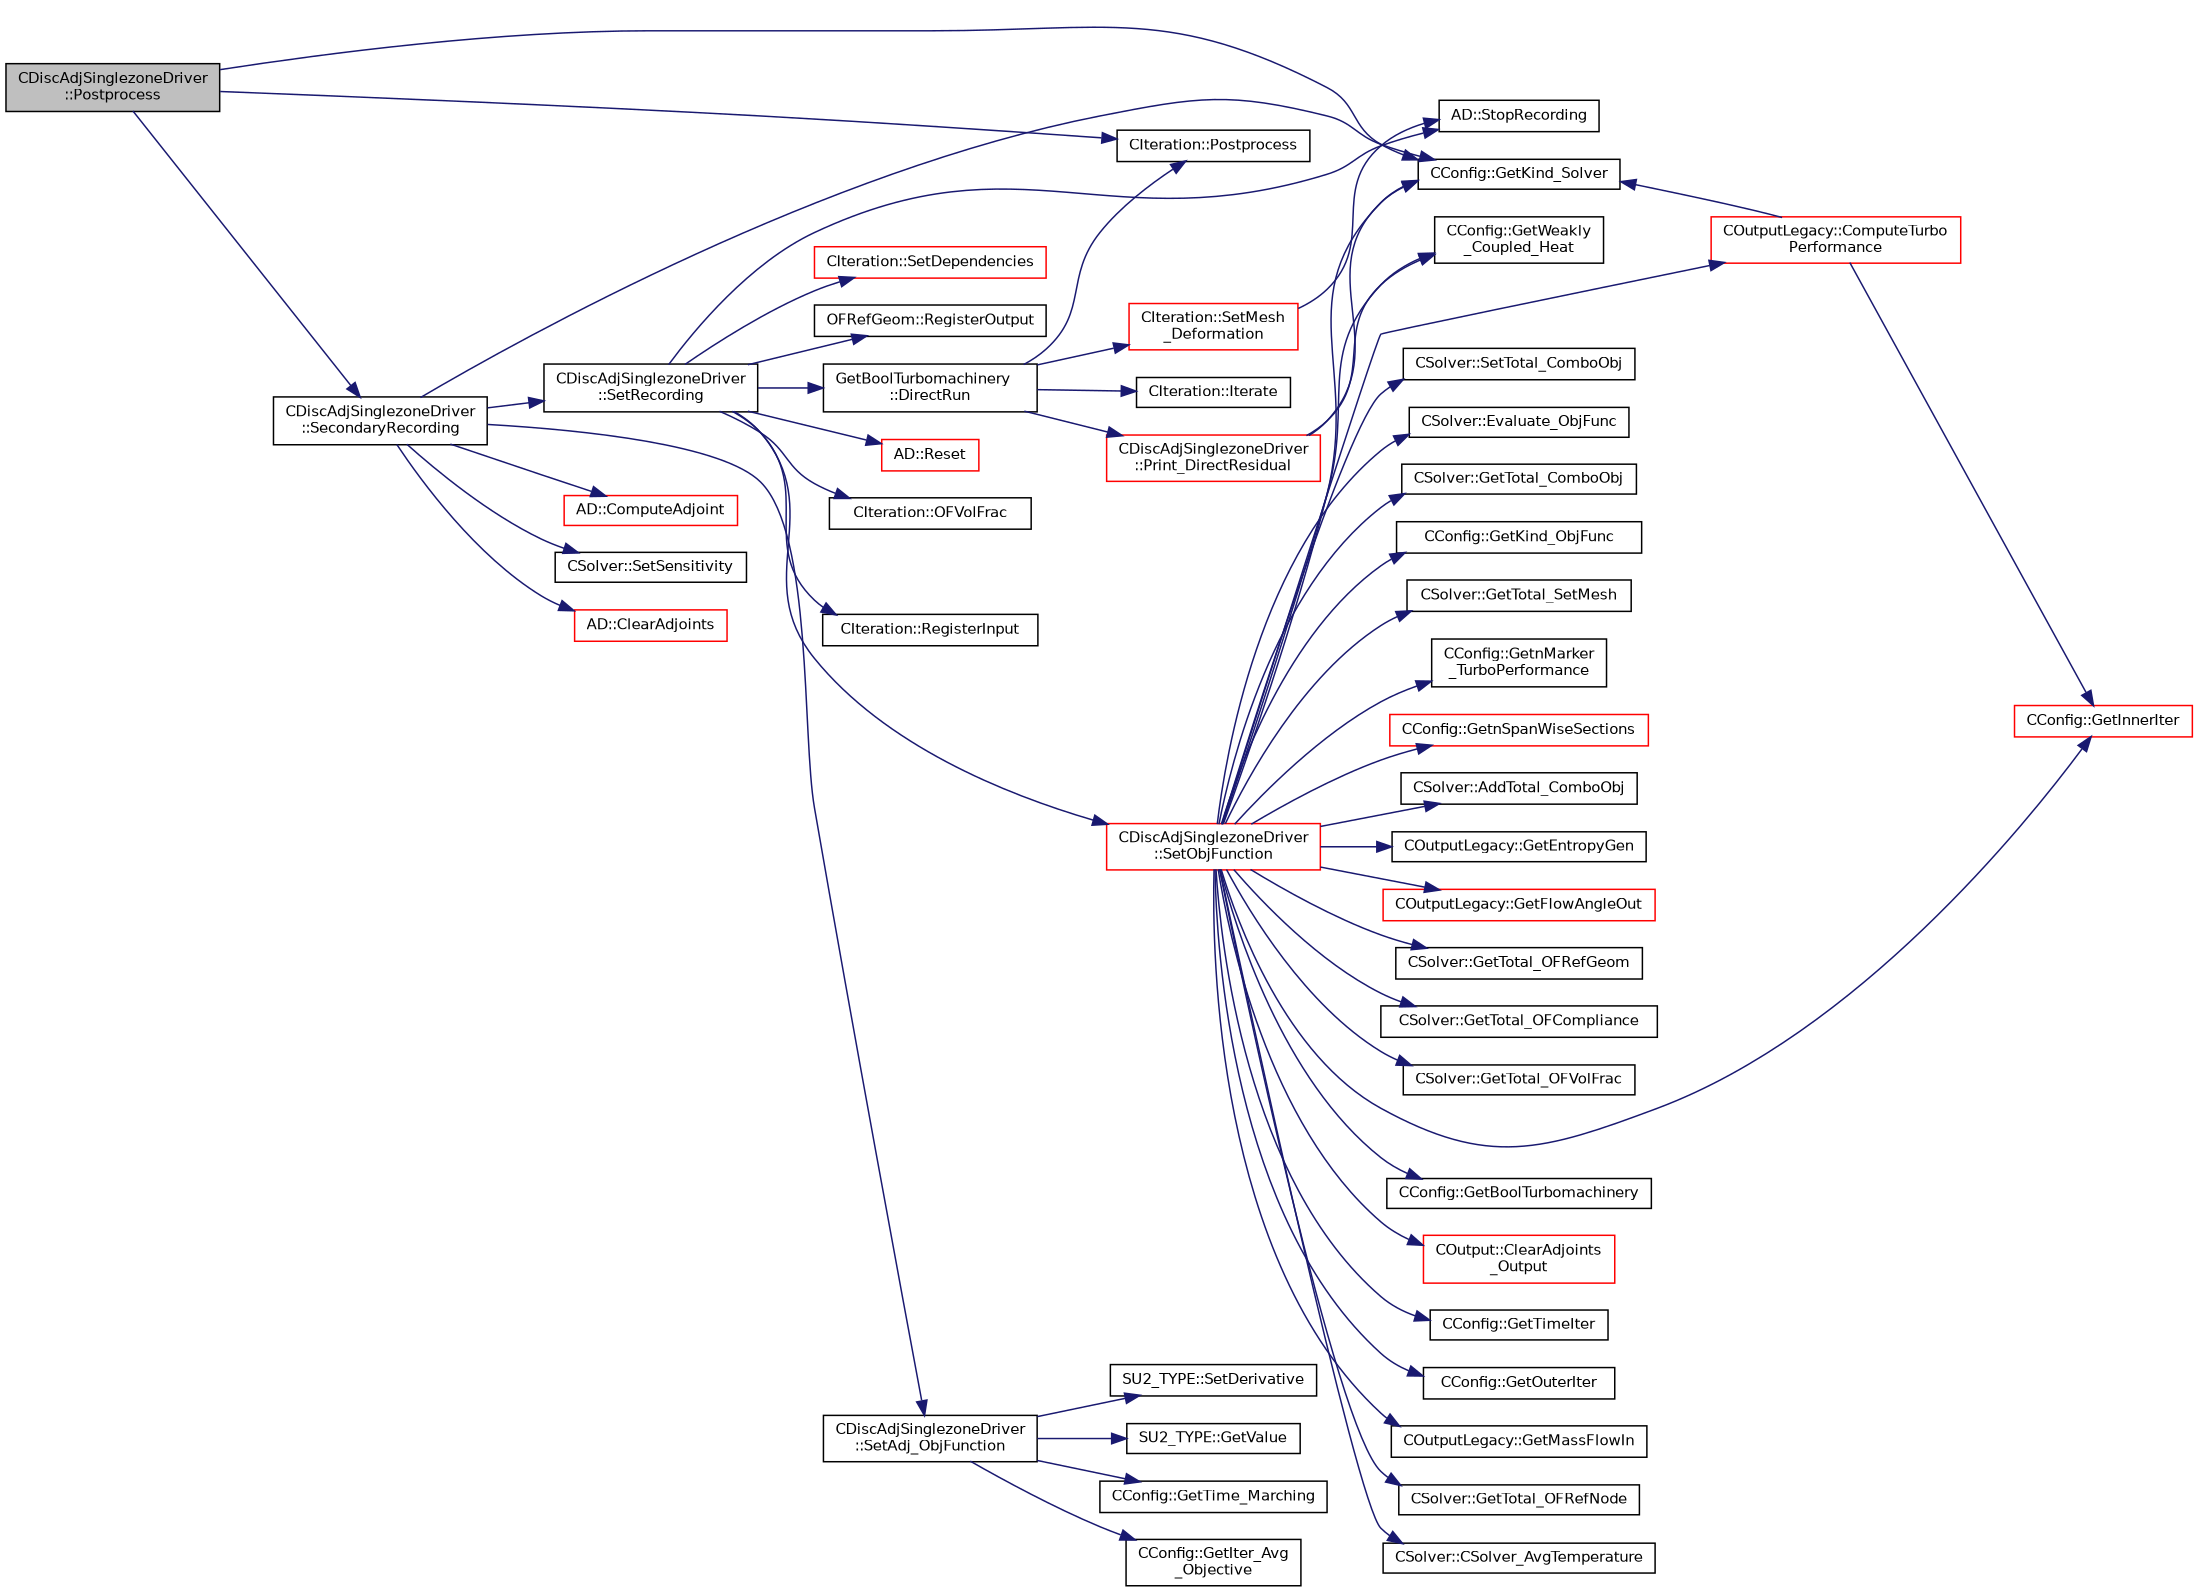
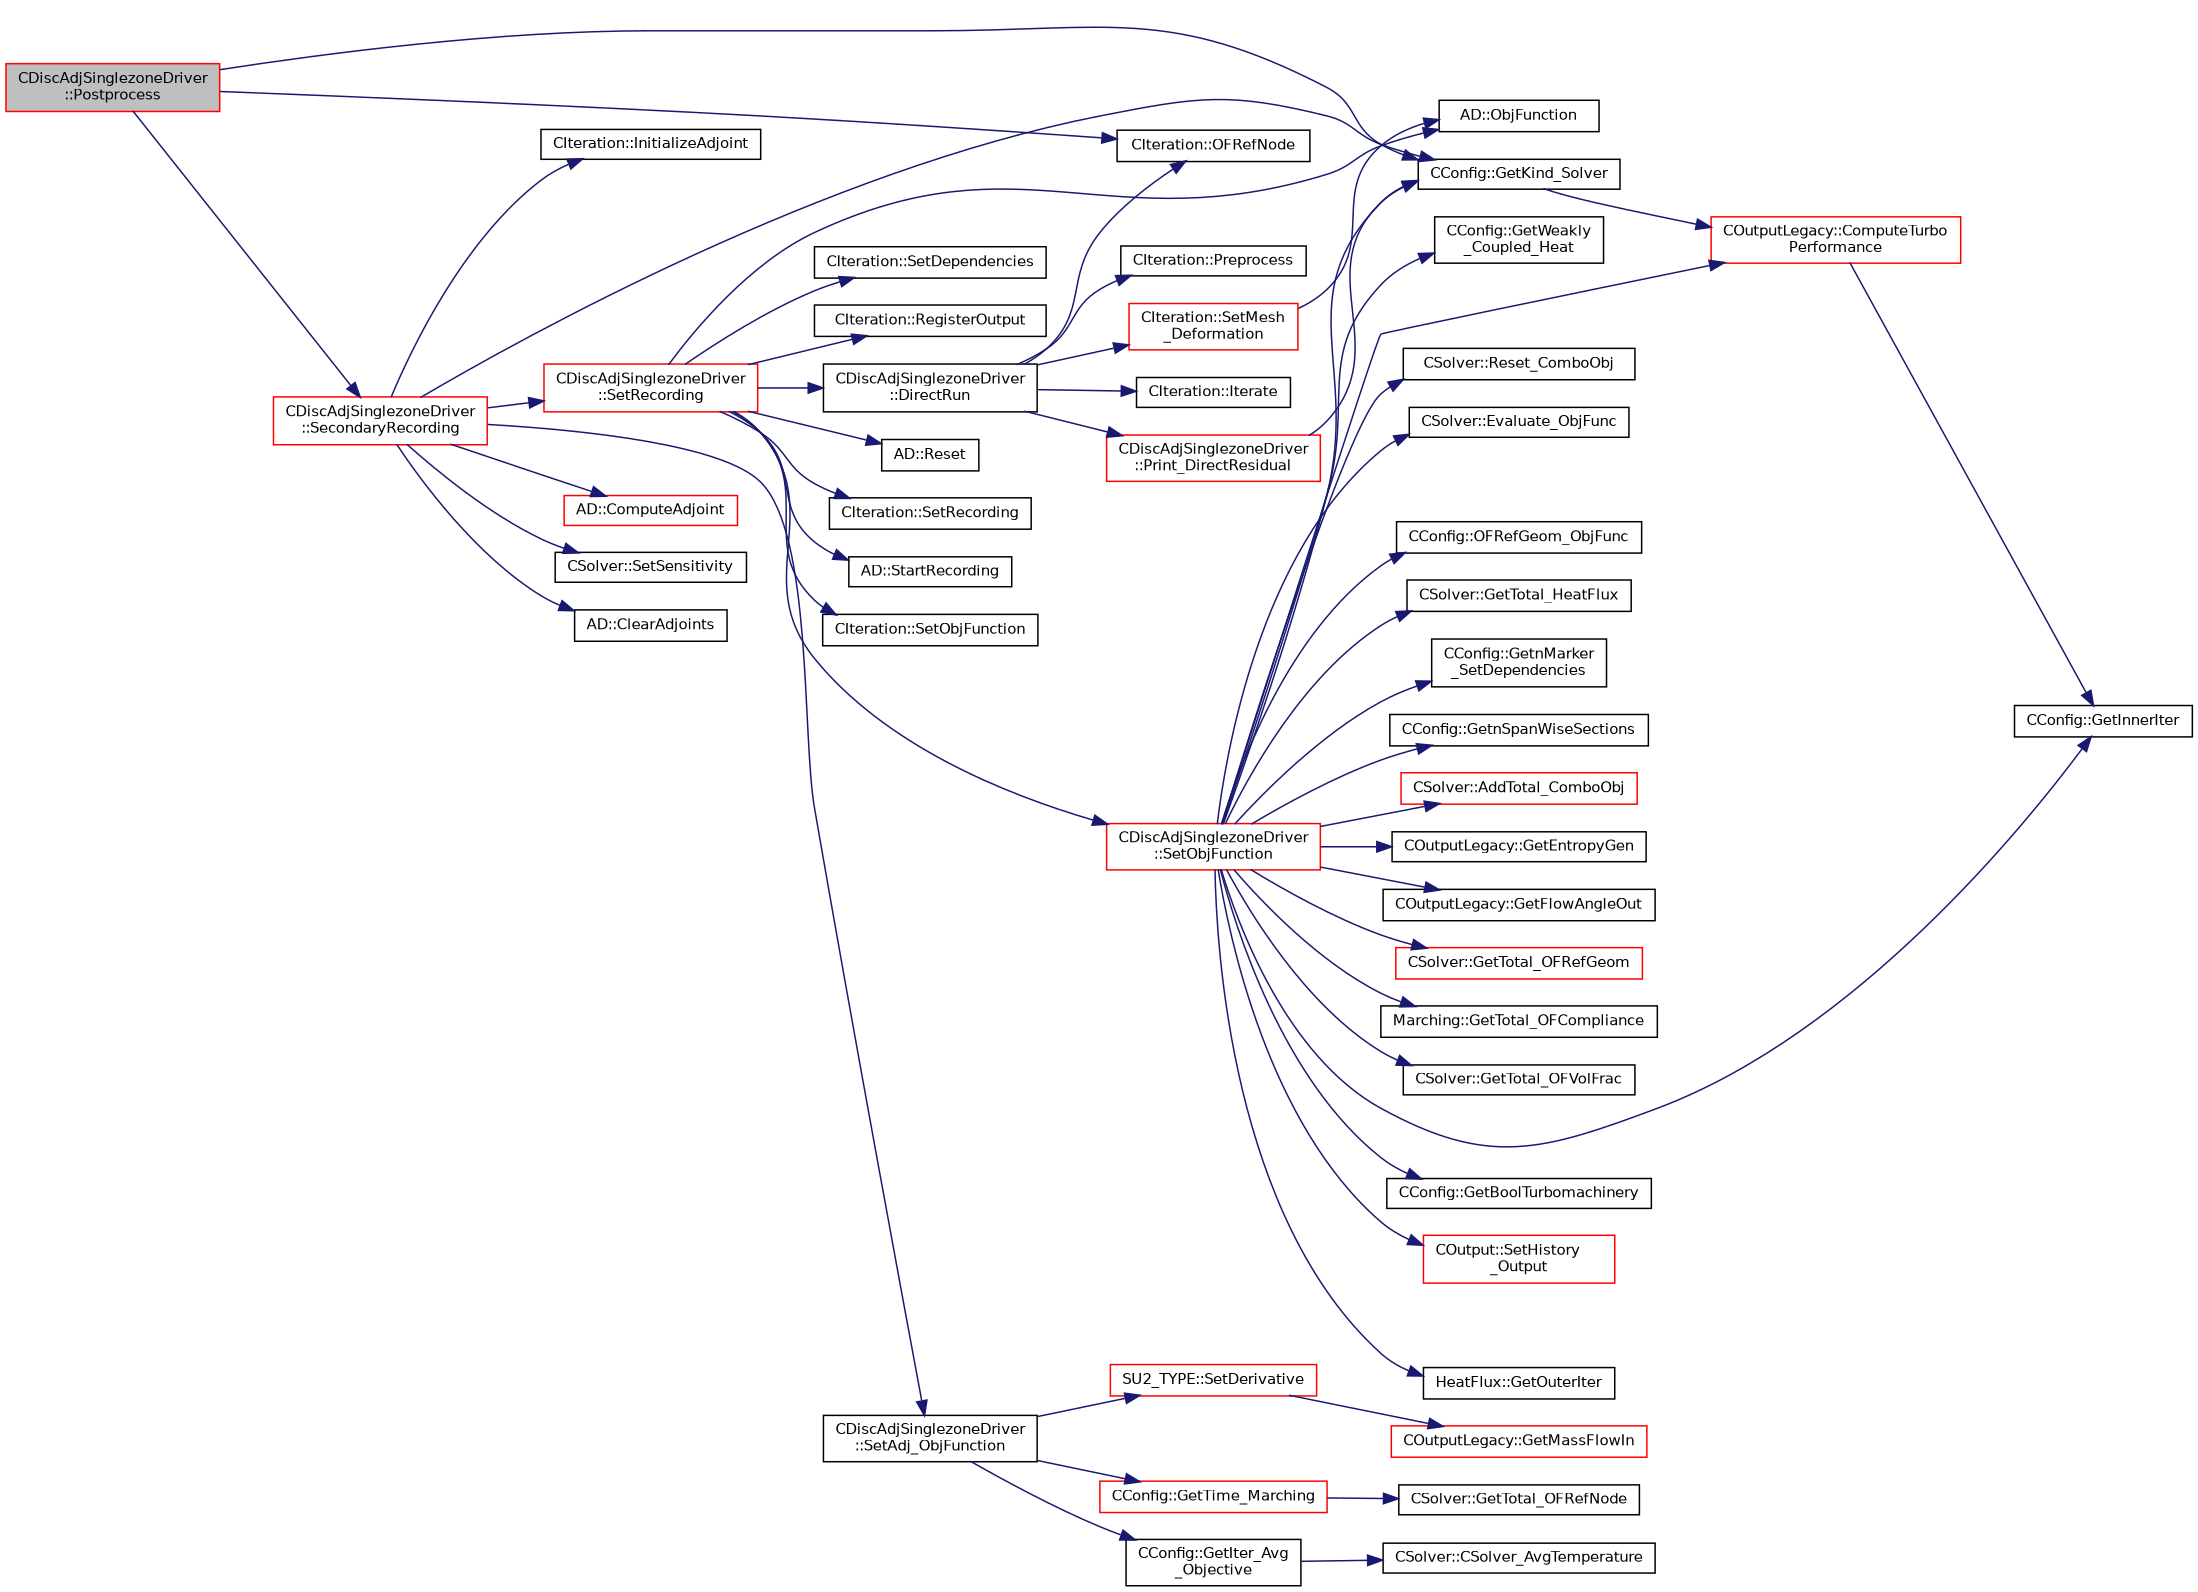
node "CDiscAdjSinglezoneDriver ::Postprocess": color black -> red
node "AD::StopRecording": label "AD::StopRecording" -> "AD::ObjFunction"
node "CIteration::InitializeAdjoint": added
node "CIteration::Postprocess": label "CIteration::Postprocess" -> "CIteration::OFRefNode"
edge "COutputLegacy::ComputeTurbo Performance" -> "CConfig::GetKind_Solver": reversed
node "CIteration::Preprocess": added
node "CIteration::SetDependencies": color red -> black
node "OFRefGeom::RegisterOutput": label "OFRefGeom::RegisterOutput" -> "CIteration::RegisterOutput"
edge "CDiscAdjSinglezoneDriver ::Print_DirectResidual" -> "CConfig::GetWeakly _Coupled_Heat": removed
node "CSolver::SetTotal_ComboObj": label "CSolver::SetTotal_ComboObj" -> "CSolver::Reset_ComboObj"
node "CDiscAdjSinglezoneDriver ::SetRecording": color black -> red
node "GetBoolTurbomachinery ::DirectRun": label "GetBoolTurbomachinery ::DirectRun" -> "CDiscAdjSinglezoneDriver ::DirectRun"
node "CDiscAdjSinglezoneDriver ::SecondaryRecording": color black -> red
node "AD::Reset": color red -> black
node "CSolver::GetTotal_ComboObj": removed
node "CIteration::OFVolFrac": label "CIteration::OFVolFrac" -> "CIteration::SetRecording"
node "CConfig::GetKind_ObjFunc": label "CConfig::GetKind_ObjFunc" -> "CConfig::OFRefGeom_ObjFunc"
node "AD::StartRecording": added
node "CSolver::GetTotal_SetMesh": label "CSolver::GetTotal_SetMesh" -> "CSolver::GetTotal_HeatFlux"
node "AD::ClearAdjoints": color red -> black
node "CIteration::RegisterInput": label "CIteration::RegisterInput" -> "CIteration::SetObjFunction"
node "CConfig::GetnMarker _TurboPerformance": label "CConfig::GetnMarker _TurboPerformance" -> "CConfig::GetnMarker _SetDependencies"
node "CConfig::GetInnerIter": color red -> black
node "CConfig::GetnSpanWiseSections": color red -> black
node "CSolver::AddTotal_ComboObj": color black -> red
node "COutputLegacy::GetFlowAngleOut": color red -> black
node "CSolver::GetTotal_OFRefGeom": color black -> red
node "CSolver::GetTotal_OFCompliance": label "CSolver::GetTotal_OFCompliance" -> "Marching::GetTotal_OFCompliance"
edge "CDiscAdjSinglezoneDriver ::SetObjFunction" -> "COutputLegacy::GetMassFlowIn": now "SU2_TYPE::SetDerivative" -> "COutputLegacy::GetMassFlowIn"
edge "CDiscAdjSinglezoneDriver ::SetObjFunction" -> "CSolver::GetTotal_OFRefNode": now "CConfig::GetTime_Marching" -> "CSolver::GetTotal_OFRefNode"
edge "CDiscAdjSinglezoneDriver ::SetObjFunction" -> "CSolver::CSolver_AvgTemperature": now "CConfig::GetIter_Avg _Objective" -> "CSolver::CSolver_AvgTemperature"
node "COutput::ClearAdjoints _Output": label "COutput::ClearAdjoints _Output" -> "COutput::SetHistory _Output"
node "CConfig::GetTimeIter": removed
node "SU2_TYPE::SetDerivative": color black -> red
node "CConfig::GetOuterIter": label "CConfig::GetOuterIter" -> "HeatFlux::GetOuterIter"
node "SU2_TYPE::GetValue": removed
node "COutputLegacy::GetMassFlowIn": color black -> red
node "CConfig::GetTime_Marching": color black -> red
